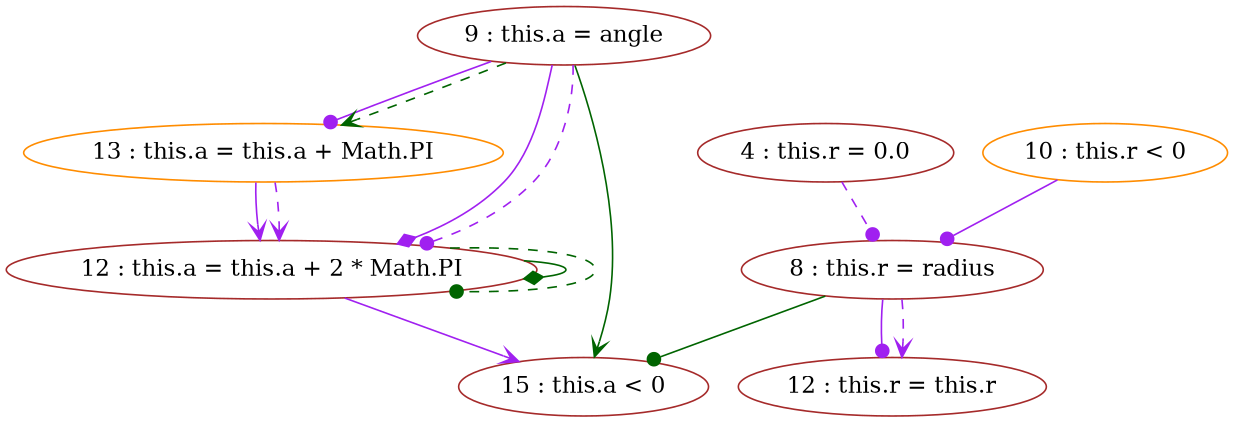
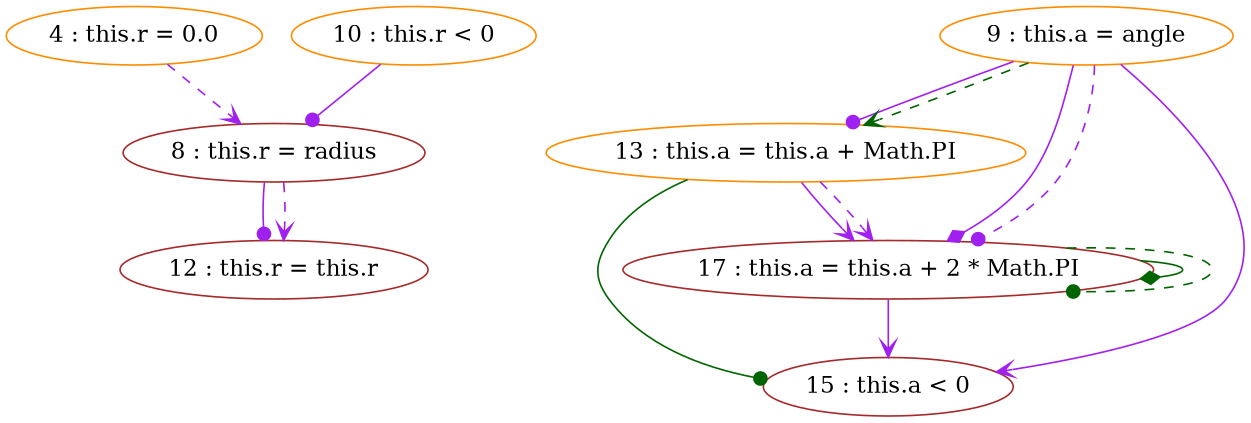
node "9 : this.a = angle": color brown -> darkorange
node "4 : this.r = 0.0": color brown -> darkorange
edge "9 : this.a = angle" -> "15 : this.a < 0": color darkgreen -> purple
edge "4 : this.r = 0.0" -> "8 : this.r = radius": arrowhead dot -> vee
node "12 : this.a = this.a + 2 * Math.PI": label "12 : this.a = this.a + 2 * Math.PI" -> "17 : this.a = this.a + 2 * Math.PI"
edge "8 : this.r = radius" -> "15 : this.a < 0": now "13 : this.a = this.a + Math.PI" -> "15 : this.a < 0"
